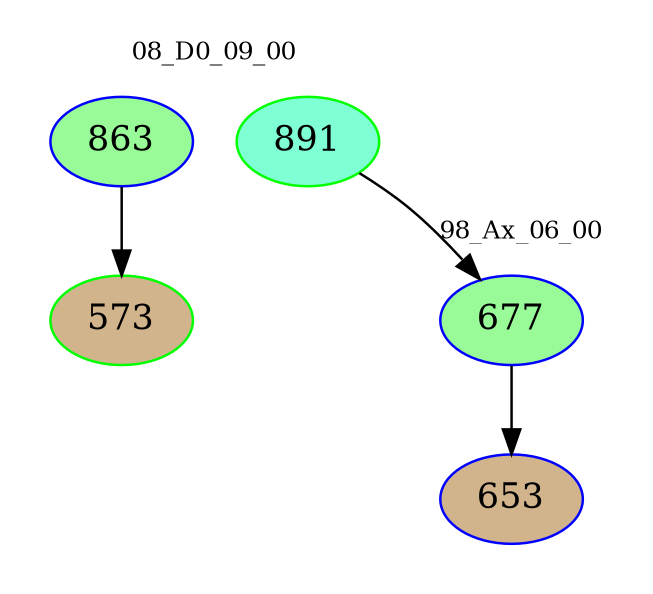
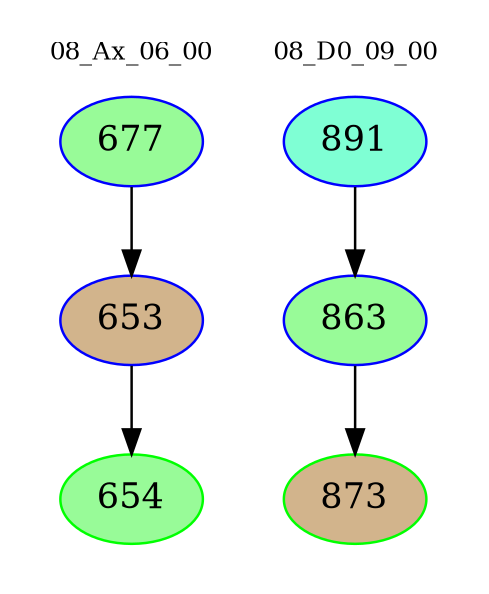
node "891": color green -> blue
cluster "98_Ax_06_00": label "98_Ax_06_00" -> "08_Ax_06_00"
edge "891" -> "677": now "891" -> "863"
node "573": label "573" -> "873"
node "654": added
